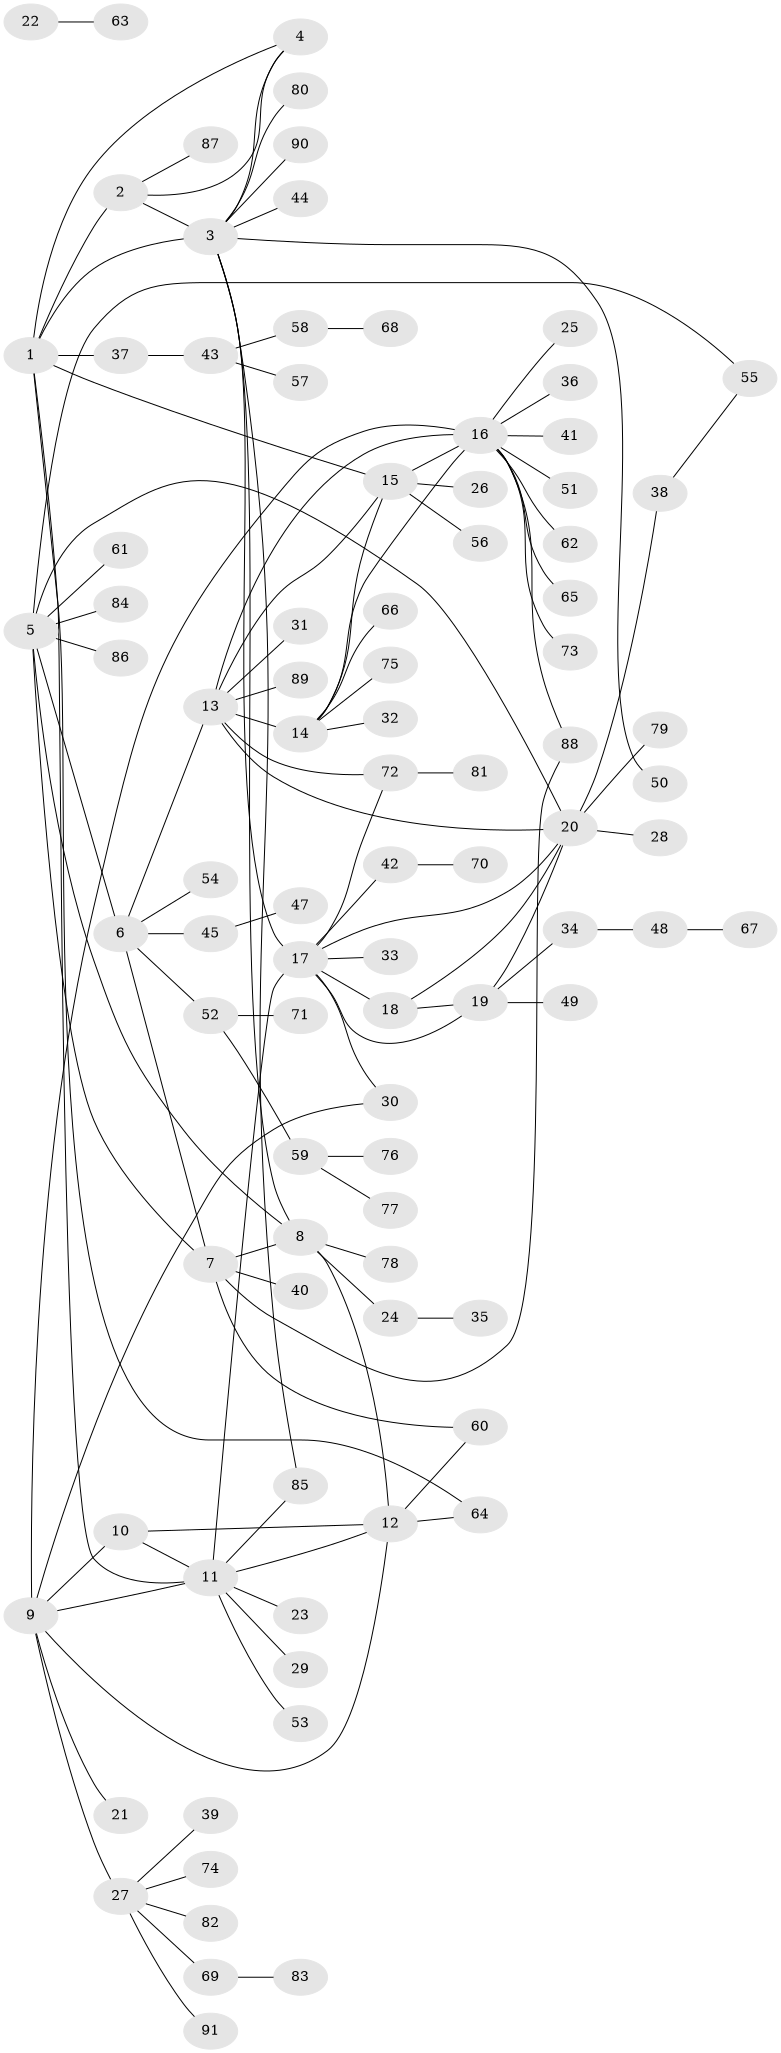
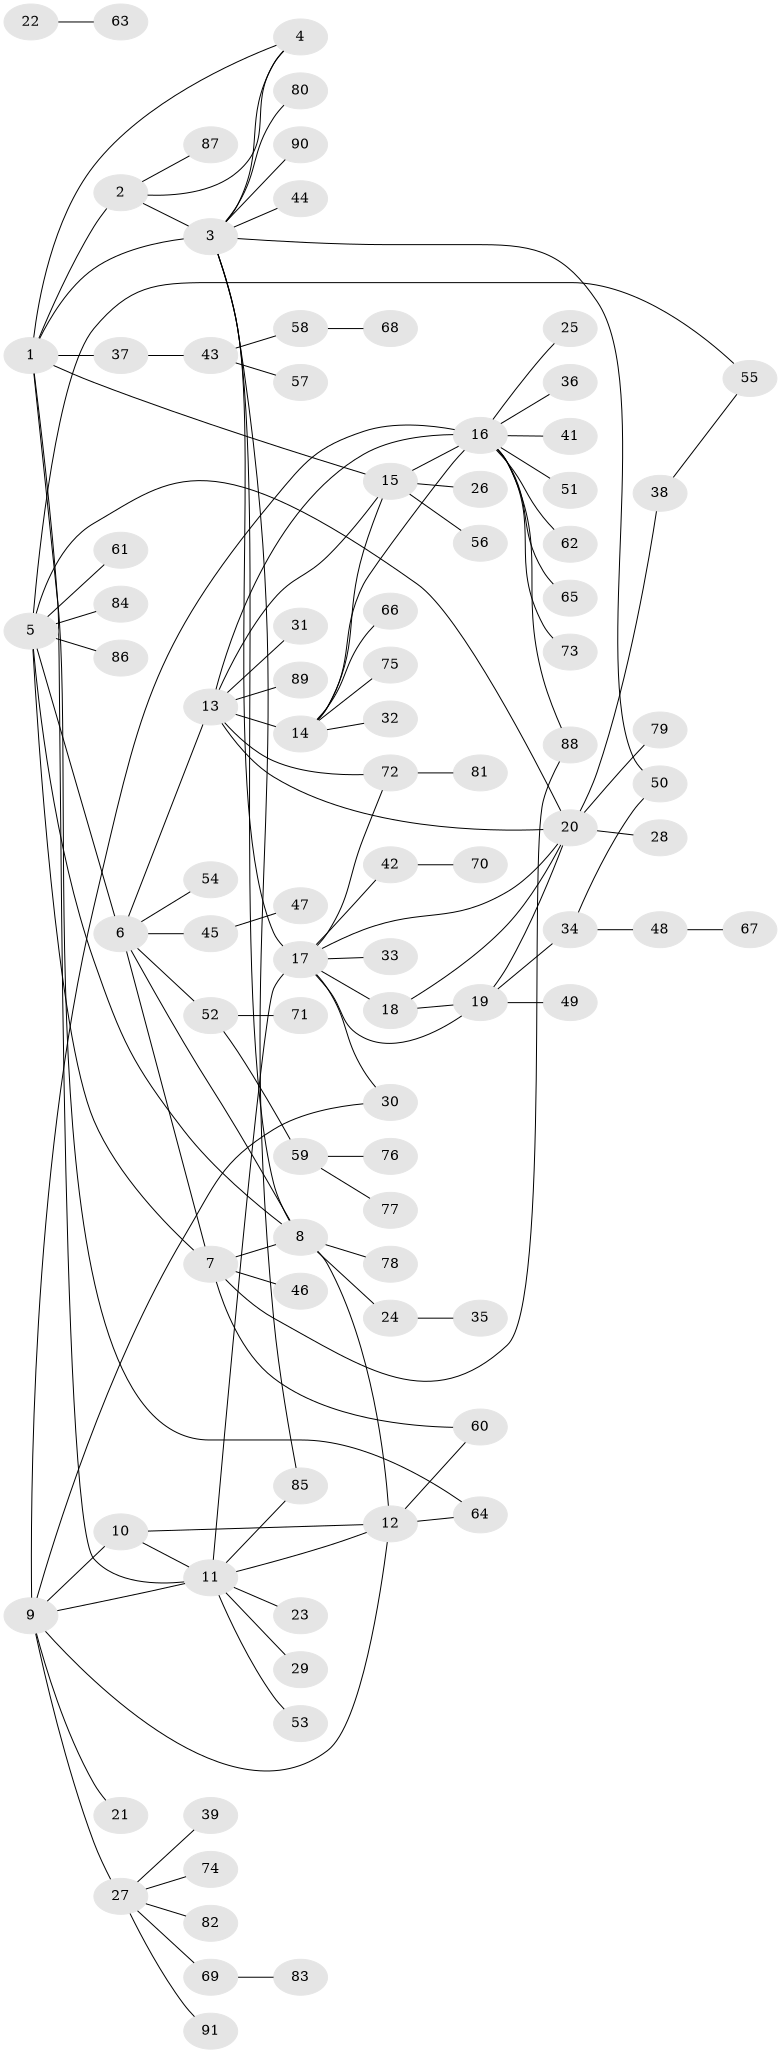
edge "50" -- "34": added
edge "6" -- "8": added
node "40": label "40" -> "46"
